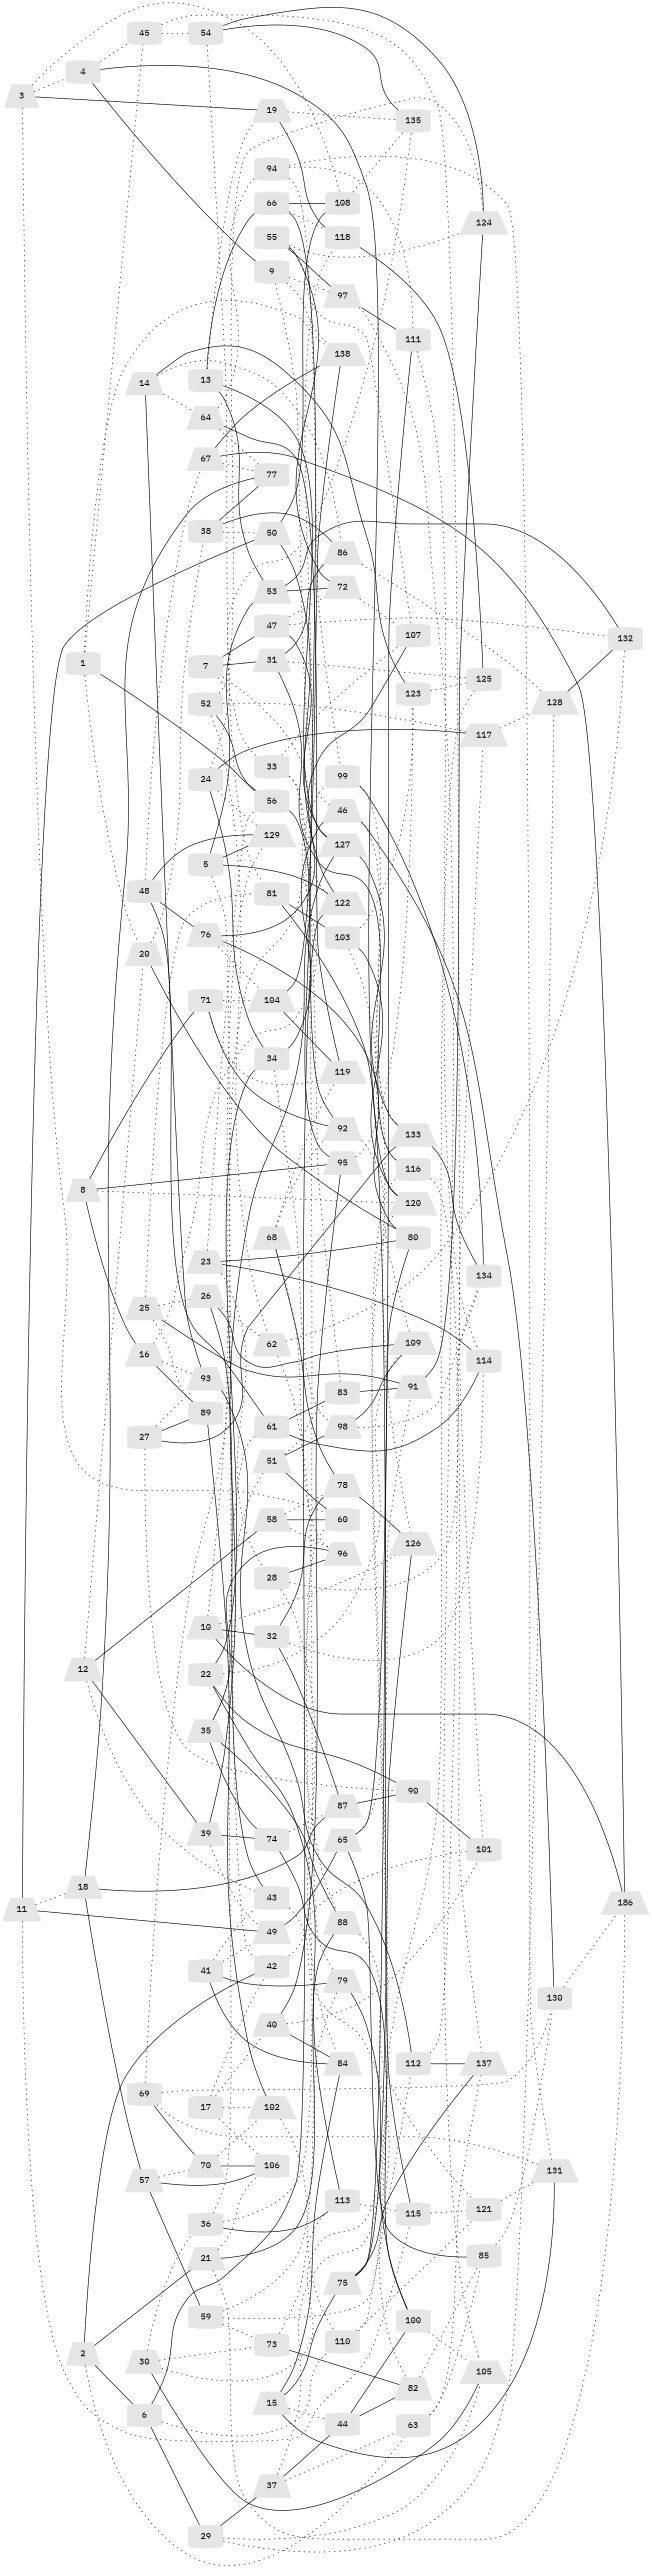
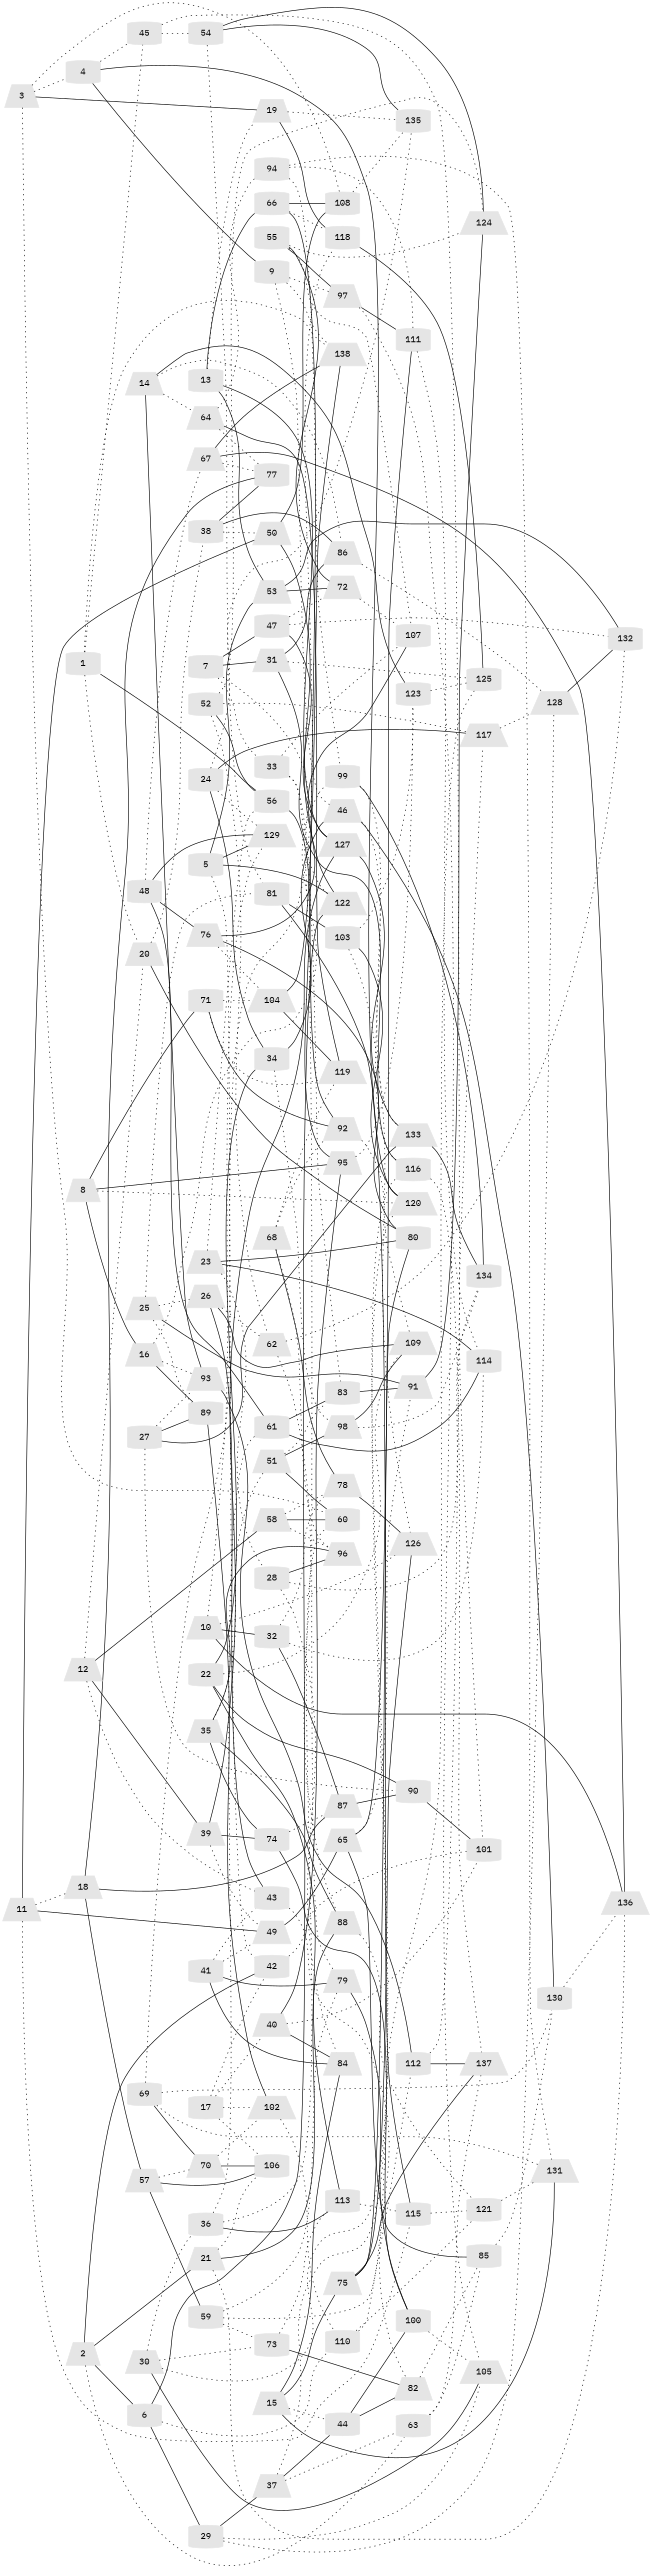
edge "78" -- "32": style solid -> dotted
node "186": label "186" -> "136"
